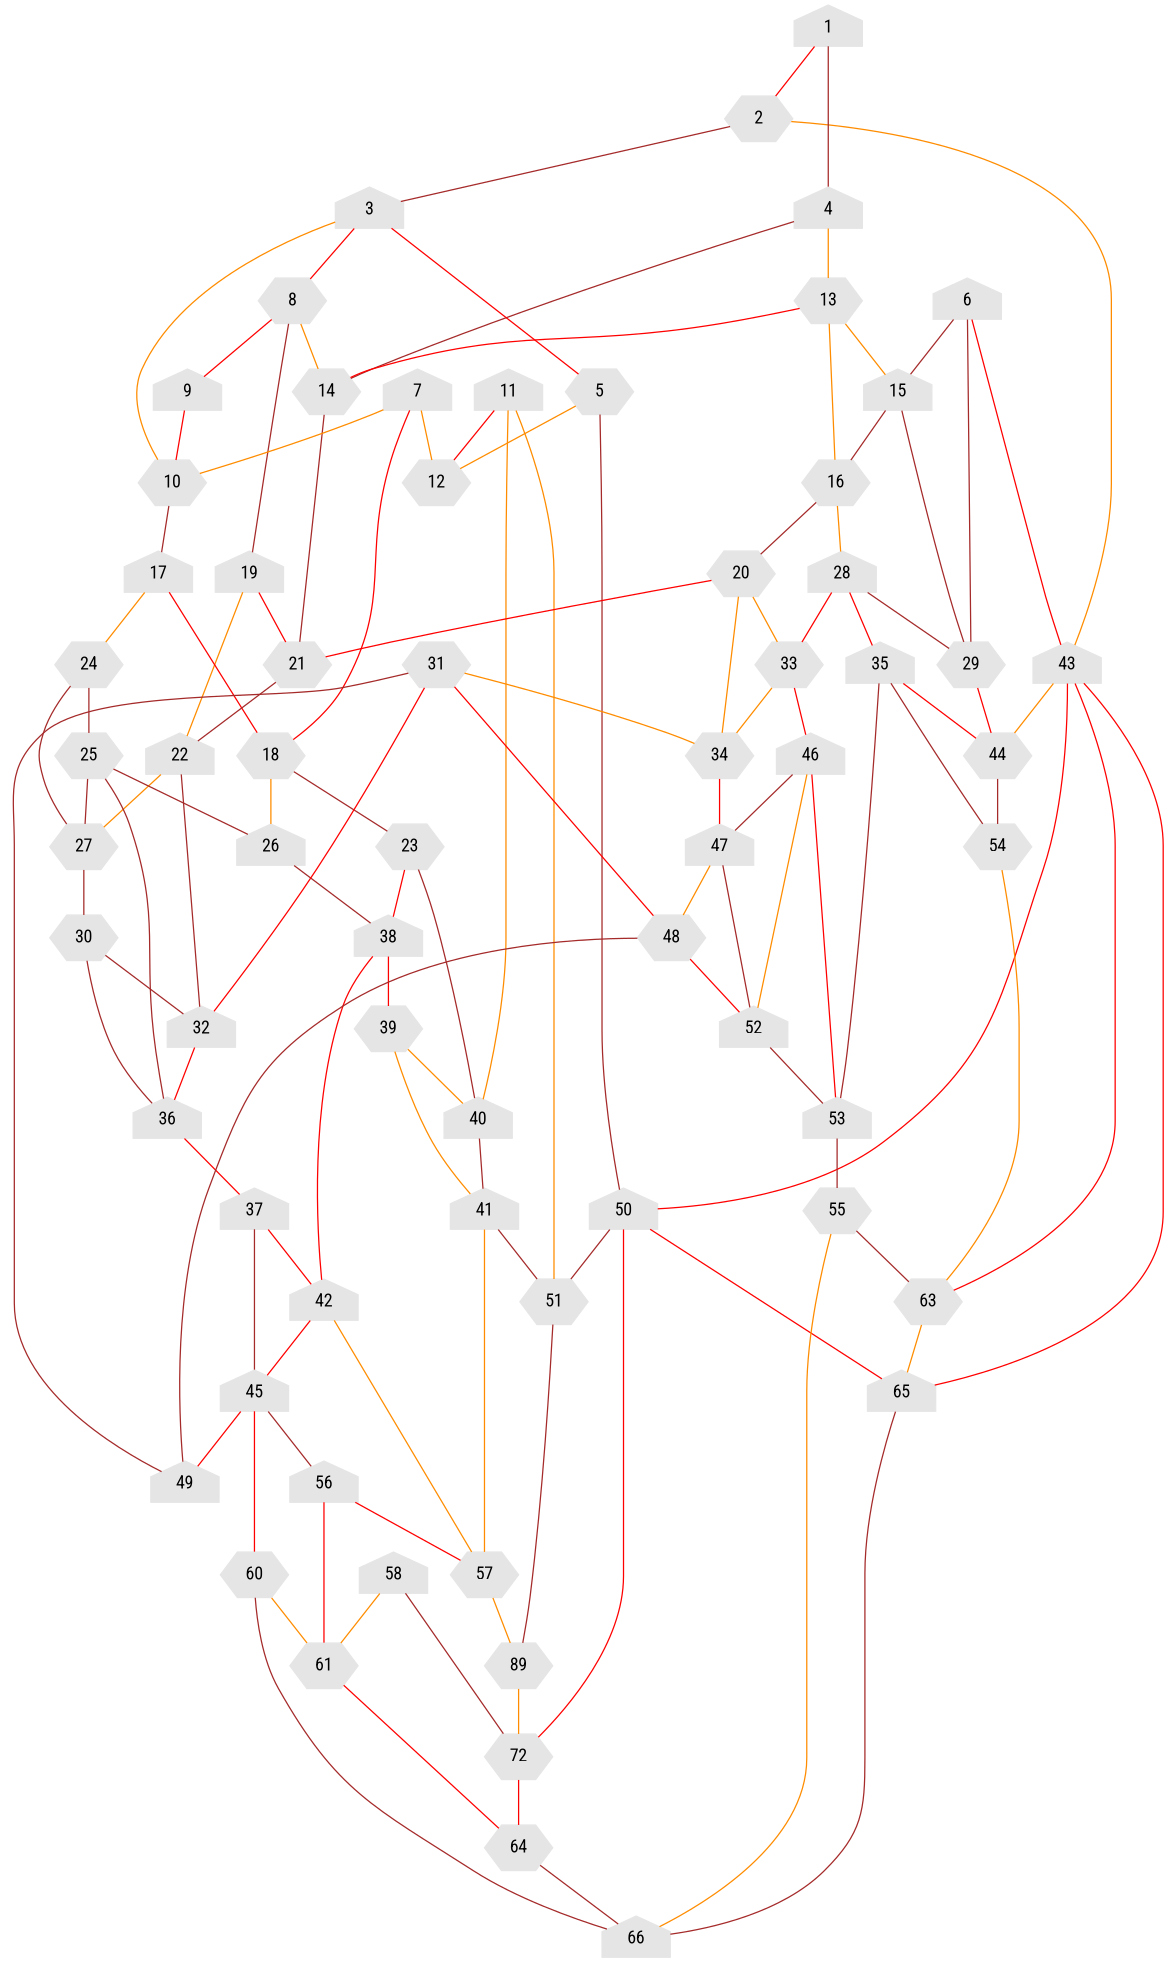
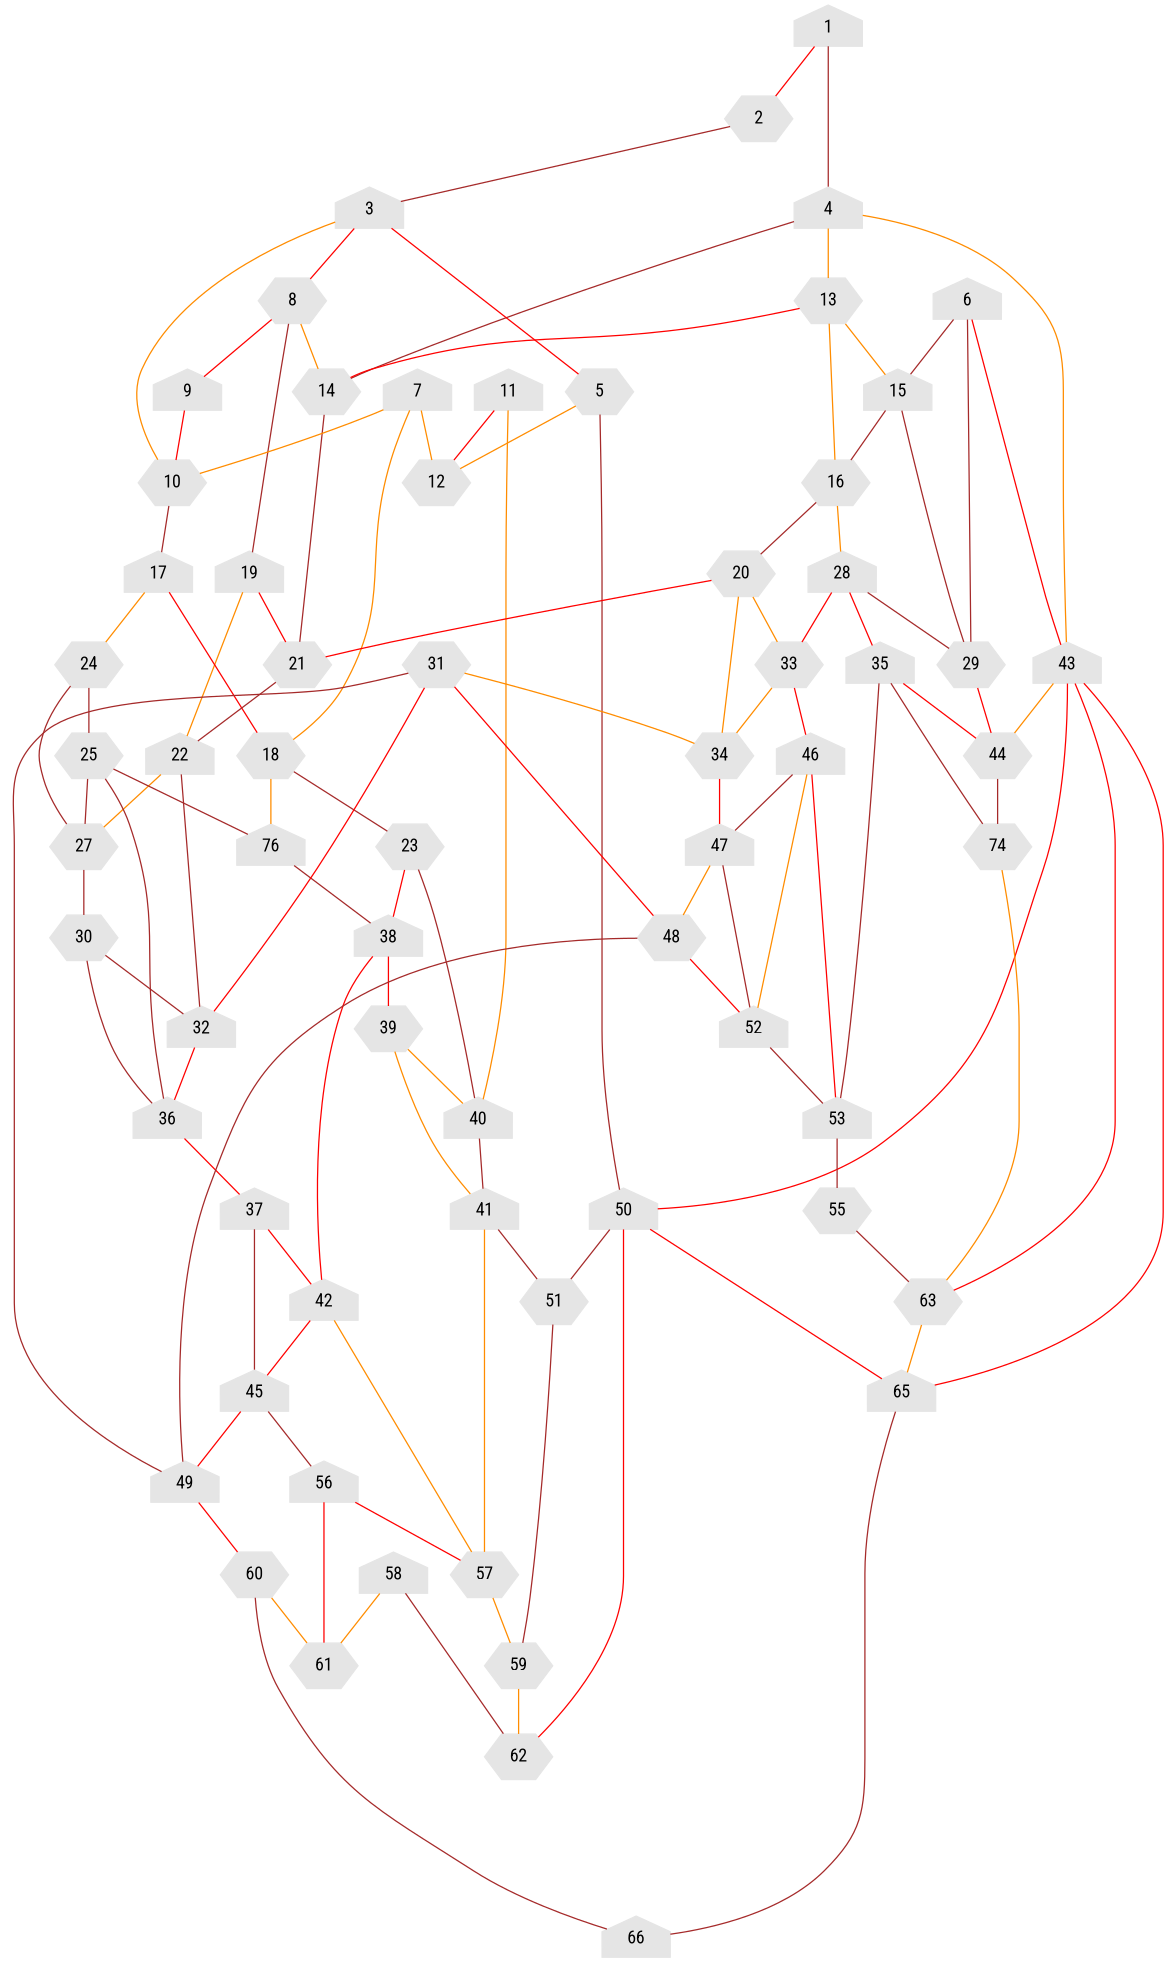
edge "2" -- "43": now "4" -- "43"
edge "7" -- "18": color red -> darkorange
edge "11" -- "51": removed
node "26": label "26" -> "76"
node "54": label "54" -> "74"
edge "45" -- "60": now "49" -- "60"
edge "55" -- "66": removed
node "89": label "89" -> "59"
node "72": label "72" -> "62"
node "64": removed
